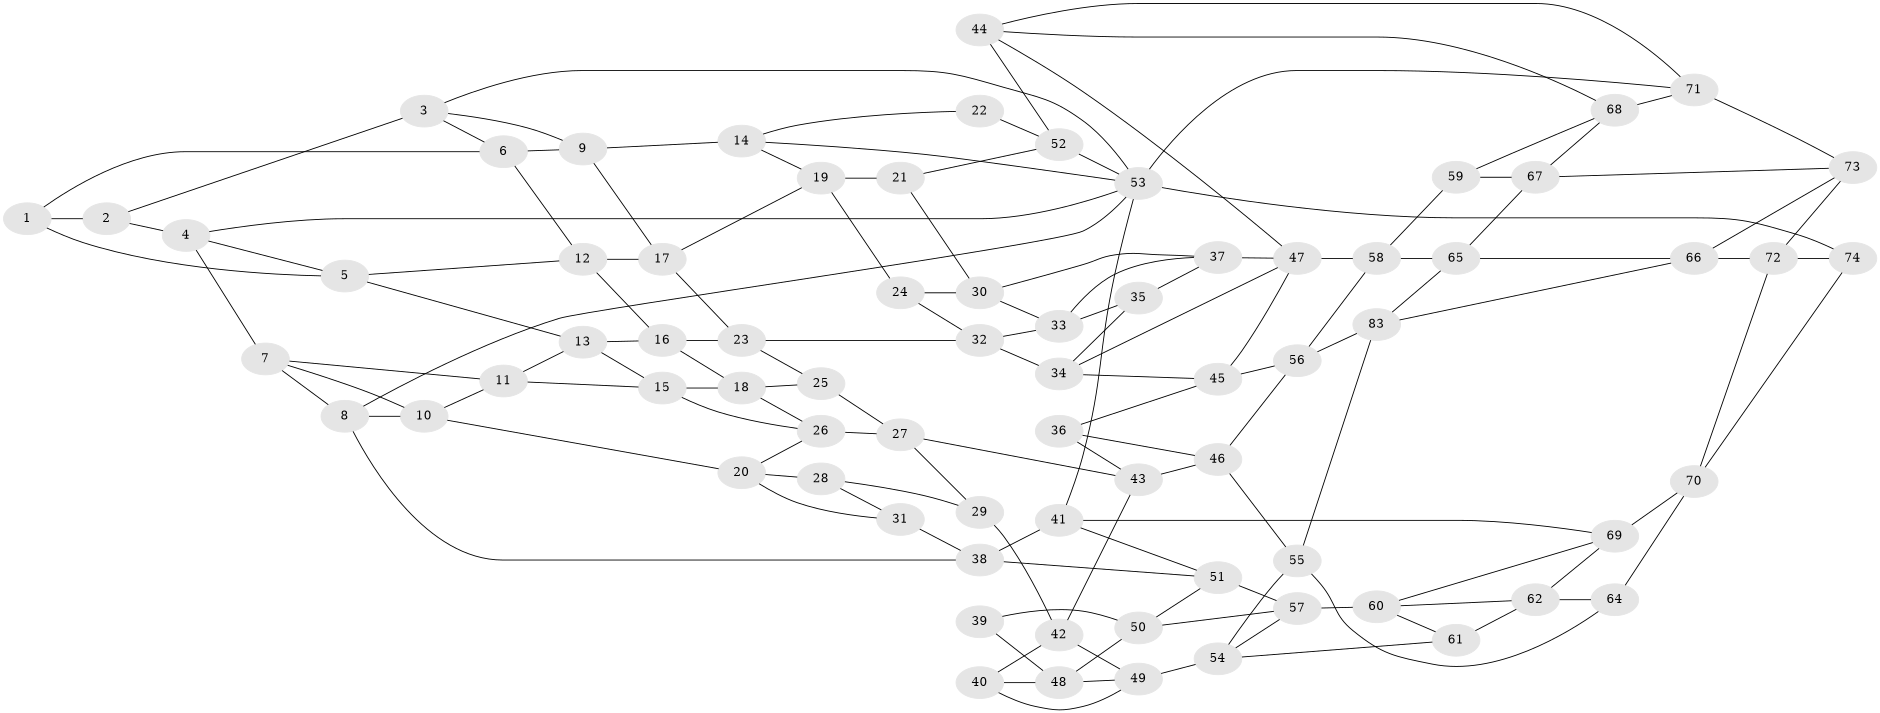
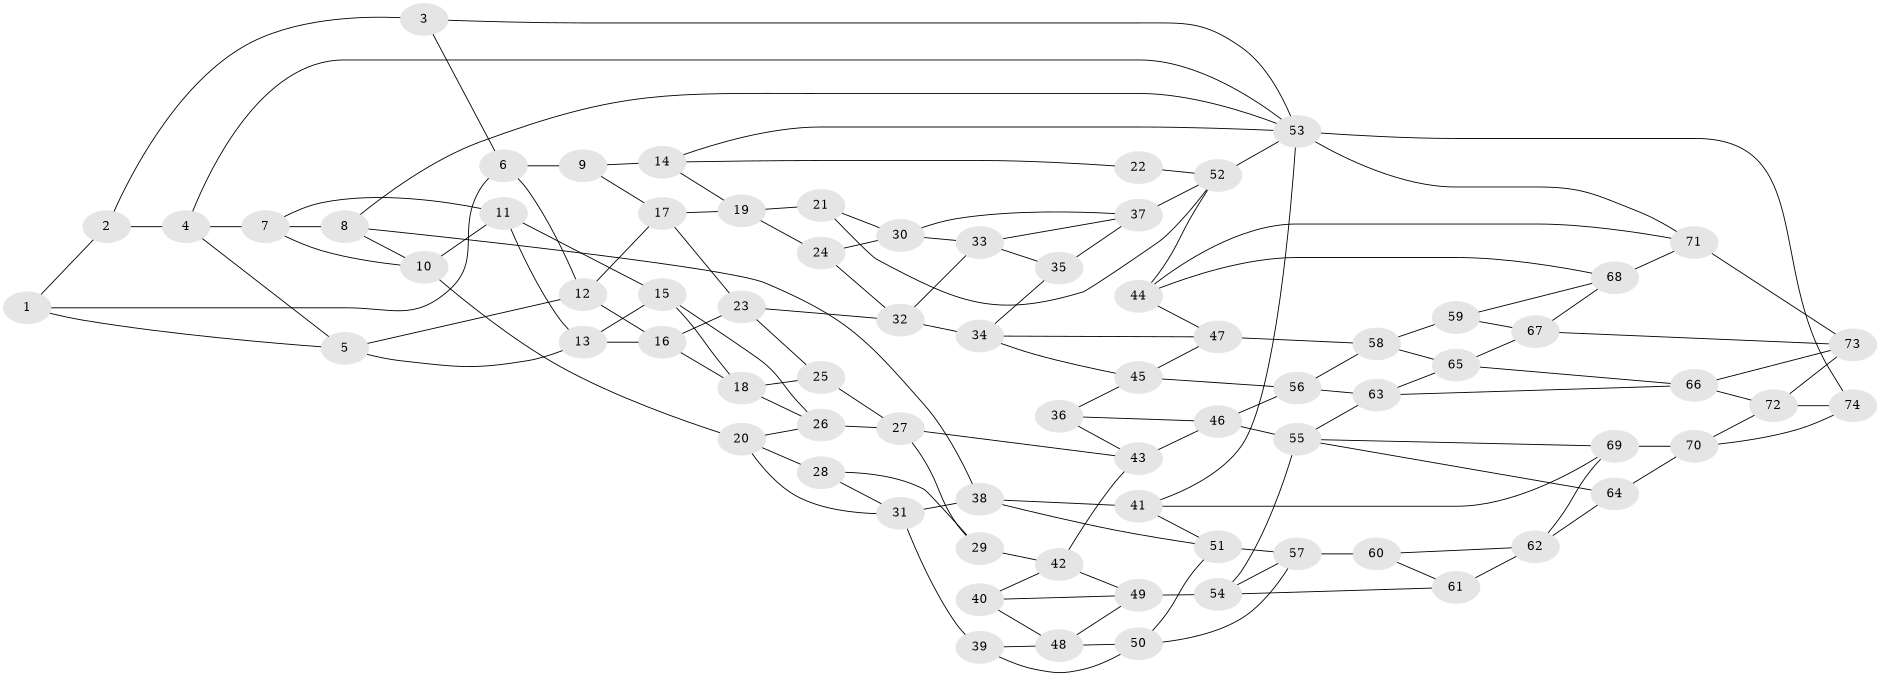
edge "3" -- "9": removed
edge "37" -- "47": now "37" -- "52"
node "83": label "83" -> "63"
edge "69" -- "60": now "69" -- "55"
edge "31" -- "39": added
